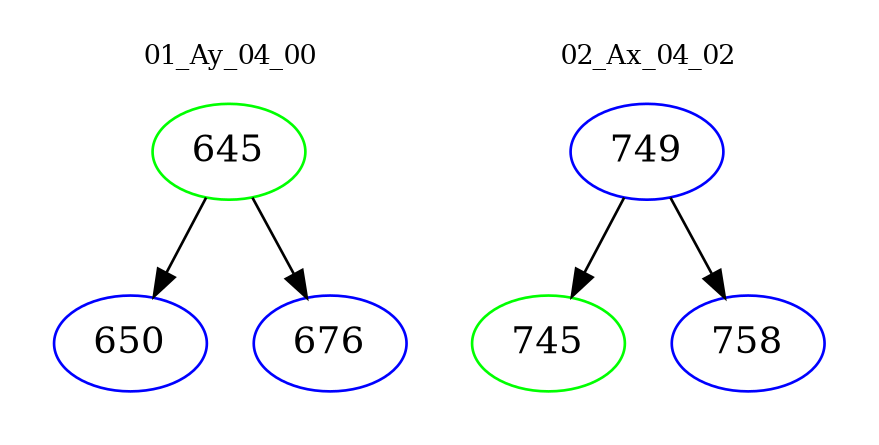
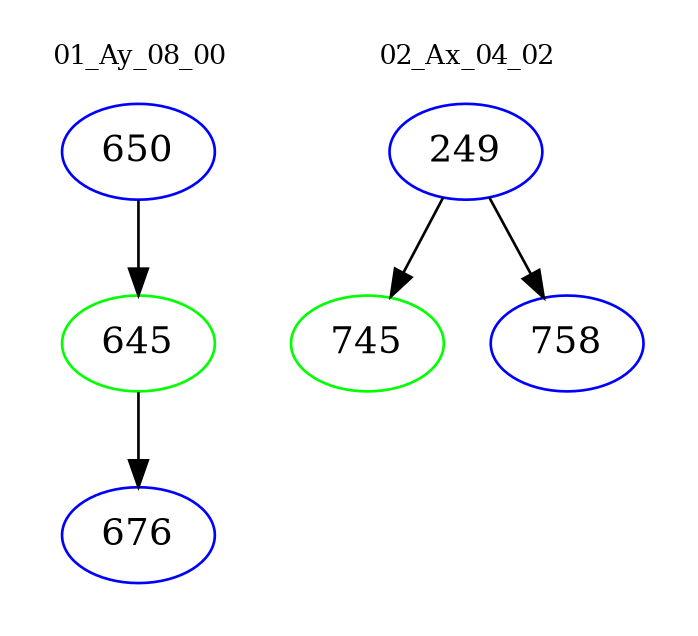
cluster "01_Ay_04_00": label "01_Ay_04_00" -> "01_Ay_08_00"
node "749": label "749" -> "249"
edge "645" -> "650": reversed
